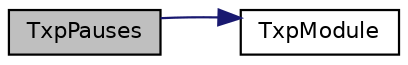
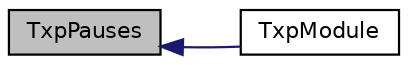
edge "TxpPauses" -> "TxpModule": reversed
